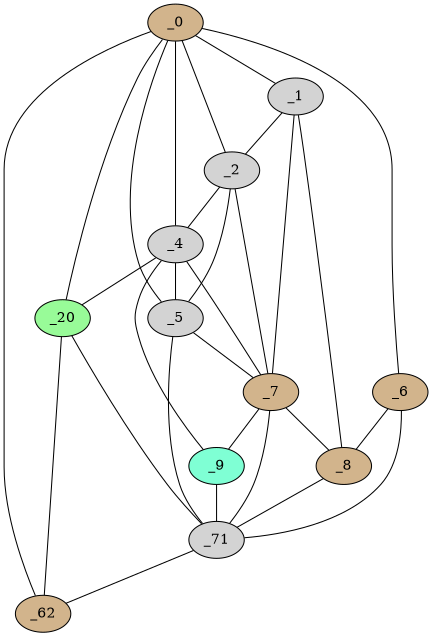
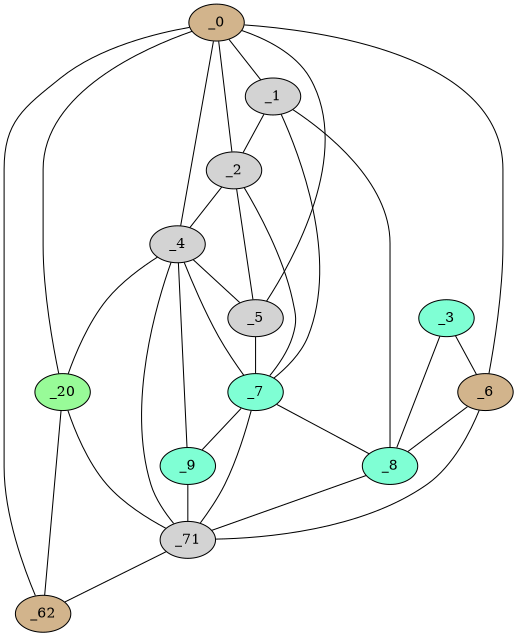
node "_3": added
node "_7": fillcolor tan -> aquamarine
edge "_5" -- "_71": now "_4" -- "_71"
node "_8": fillcolor tan -> aquamarine
